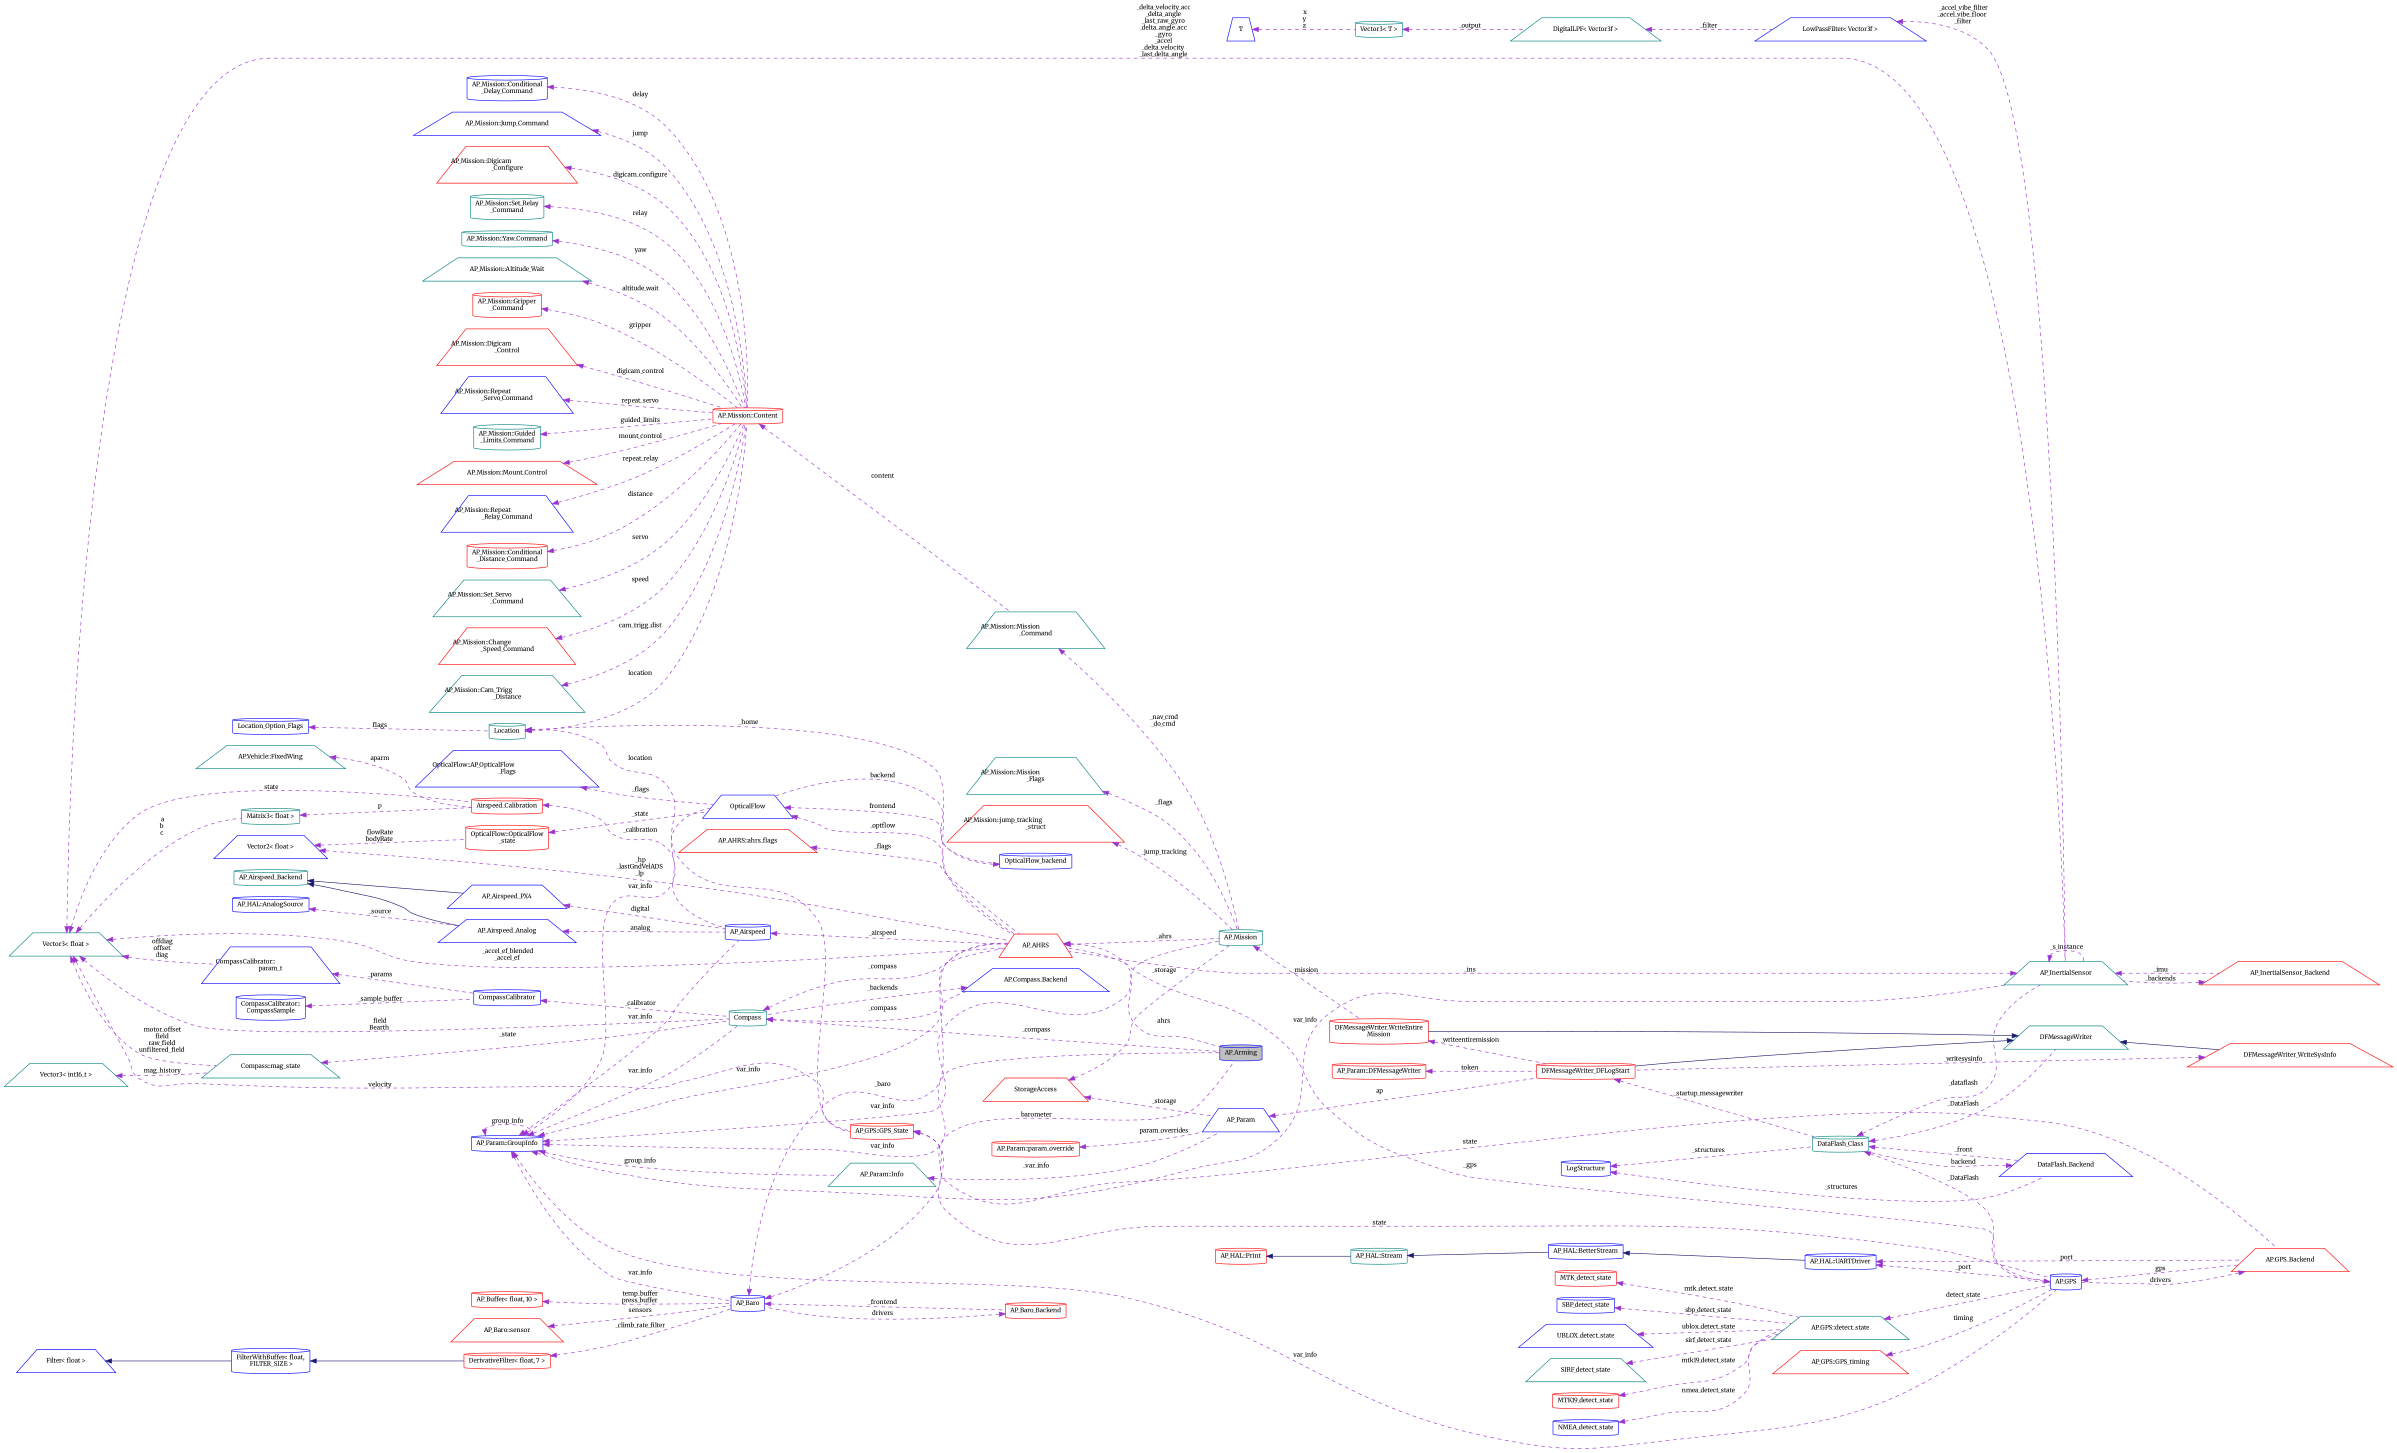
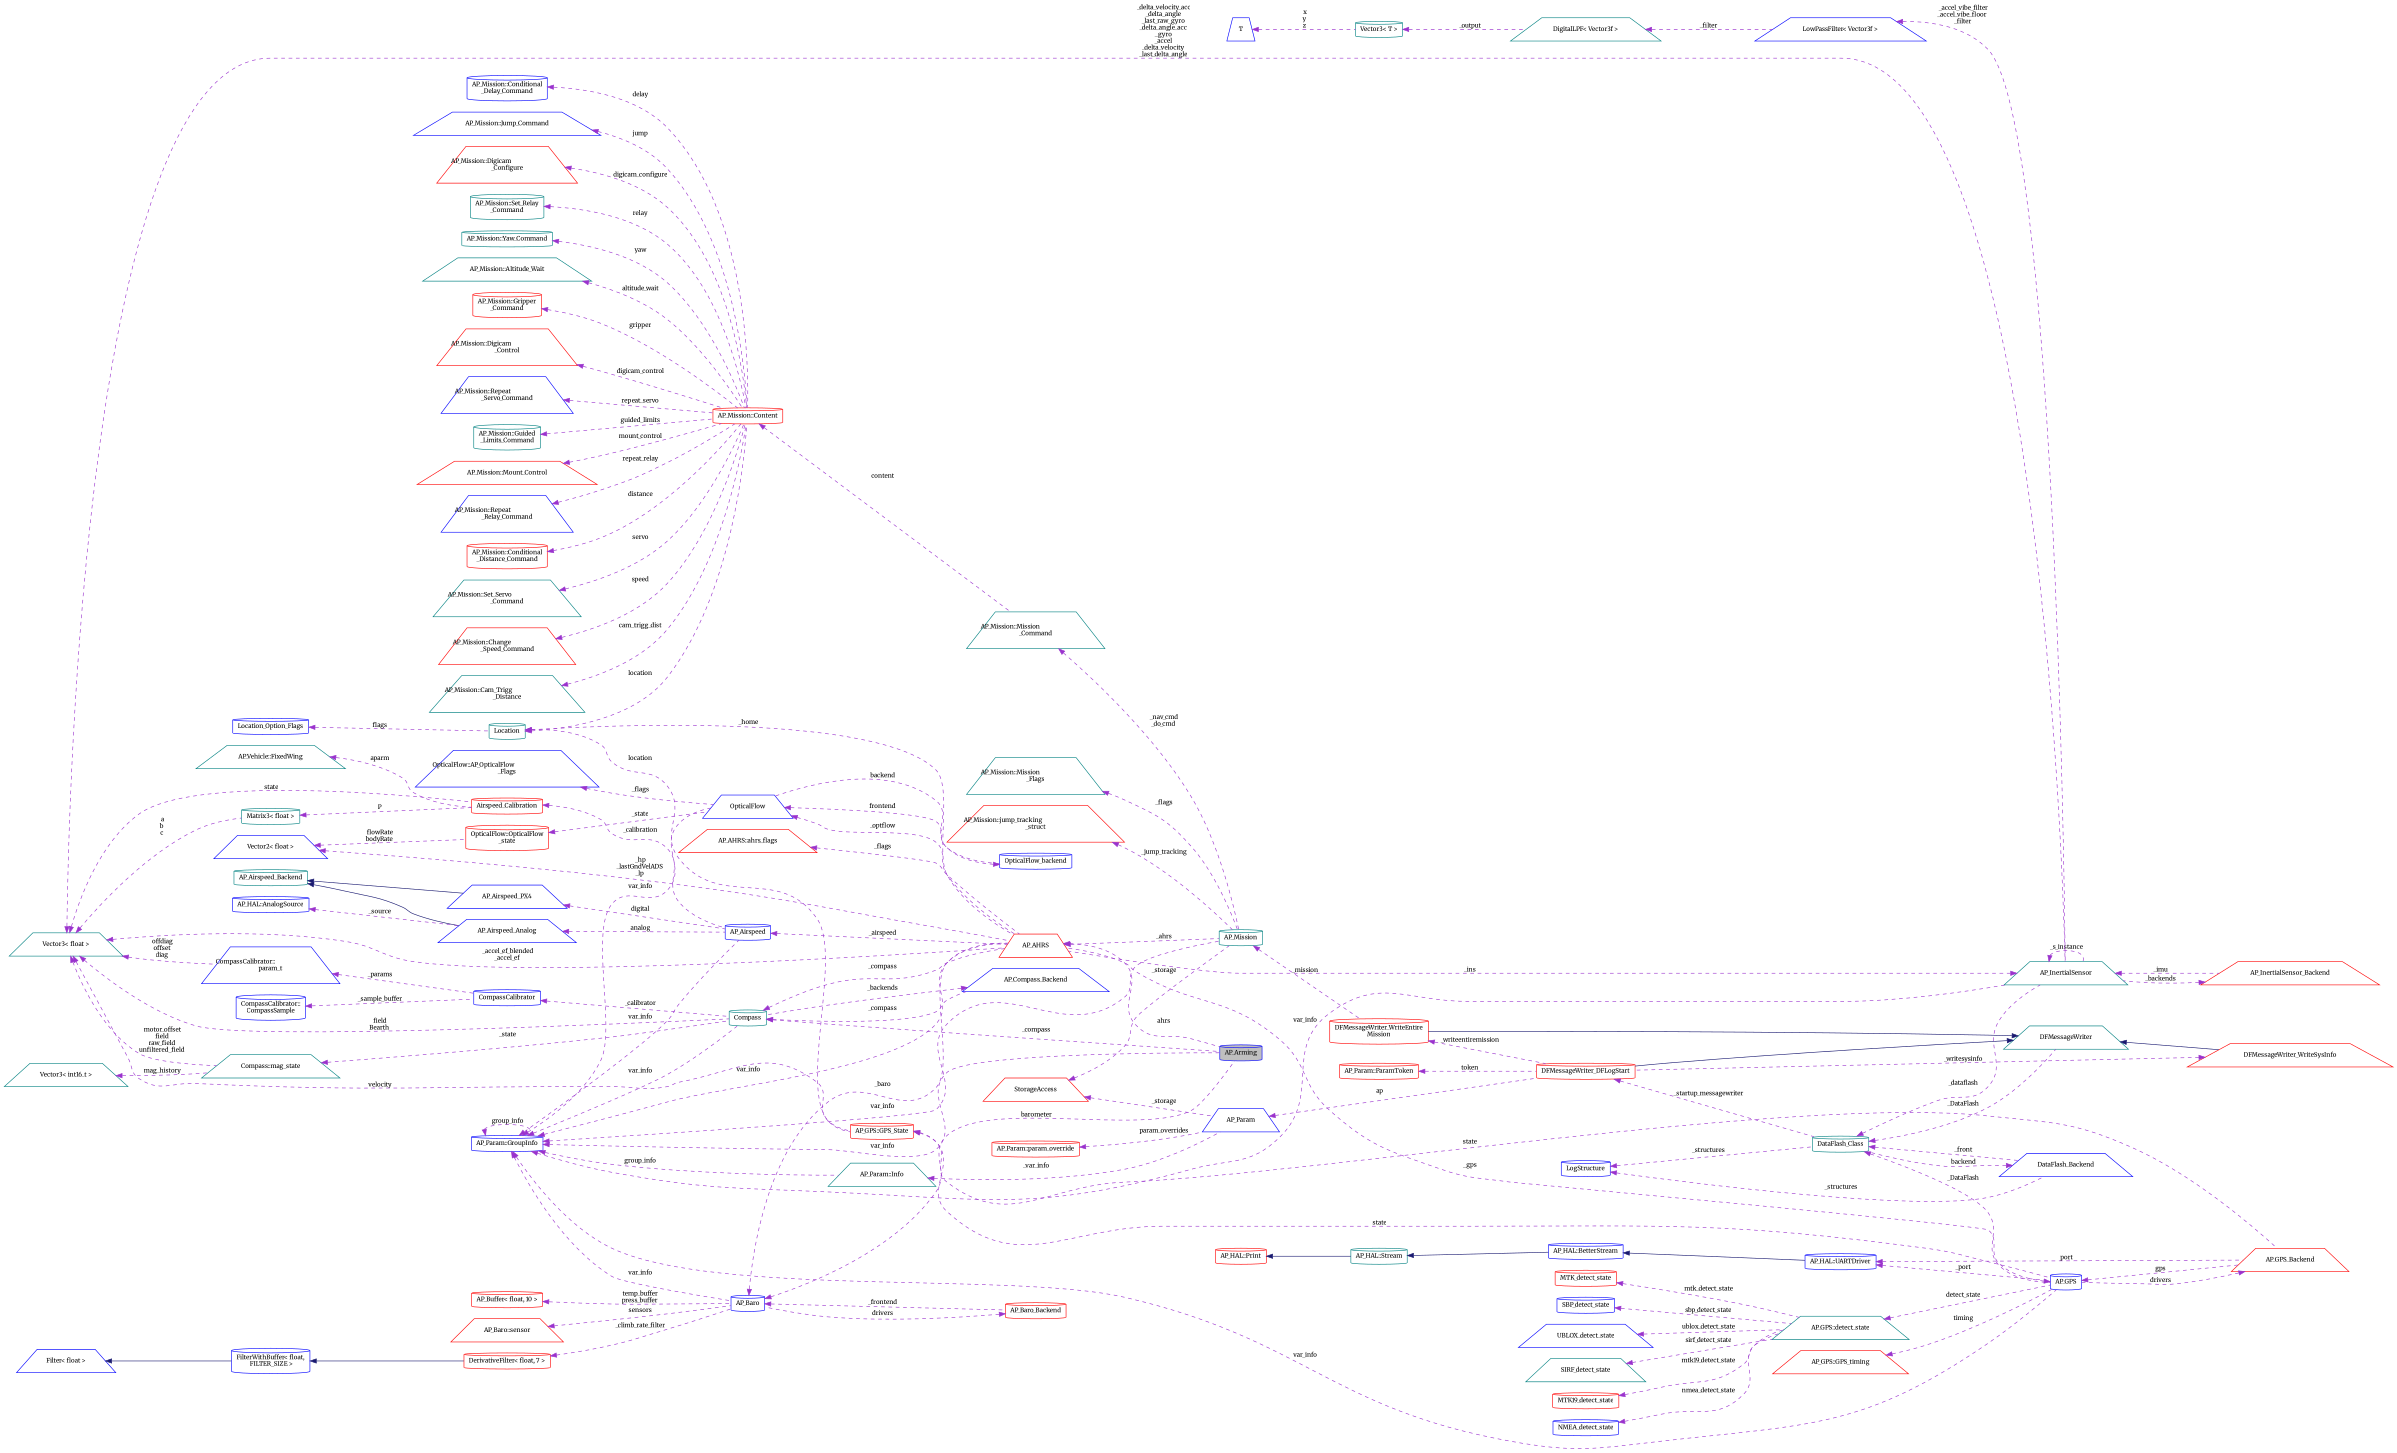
node "AP_Param::DFMessageWriter": label "AP_Param::DFMessageWriter" -> "AP_Param::ParamToken"
